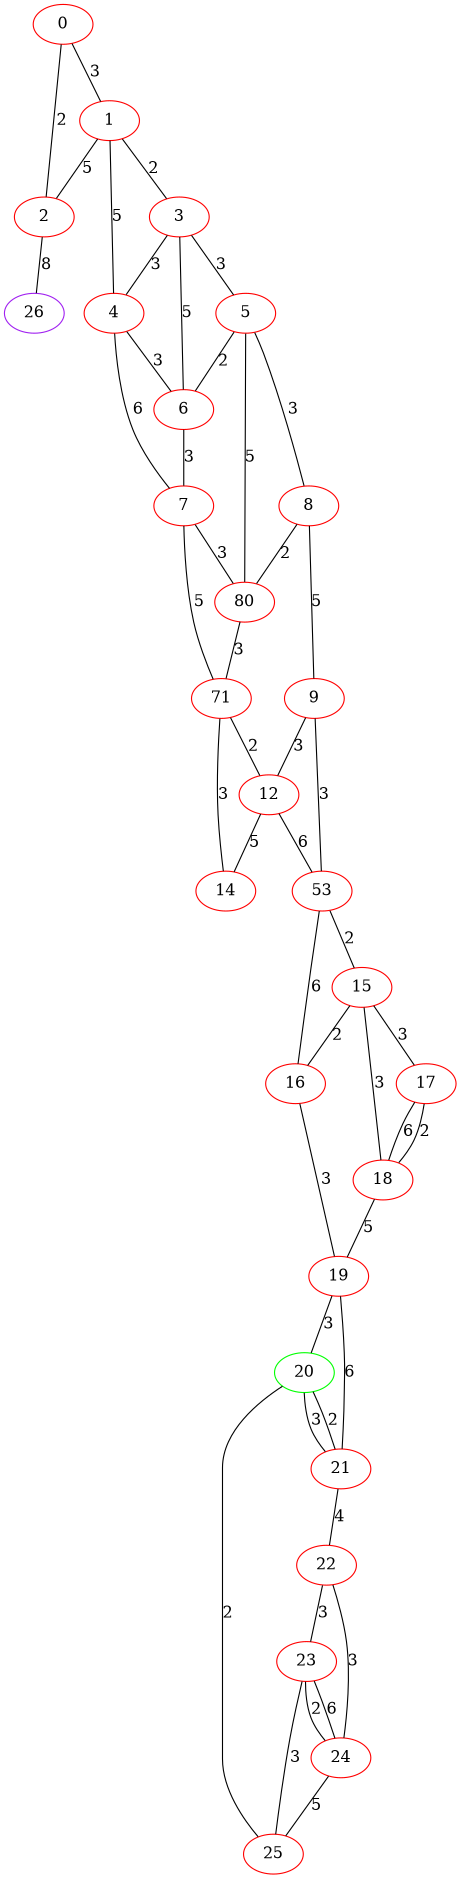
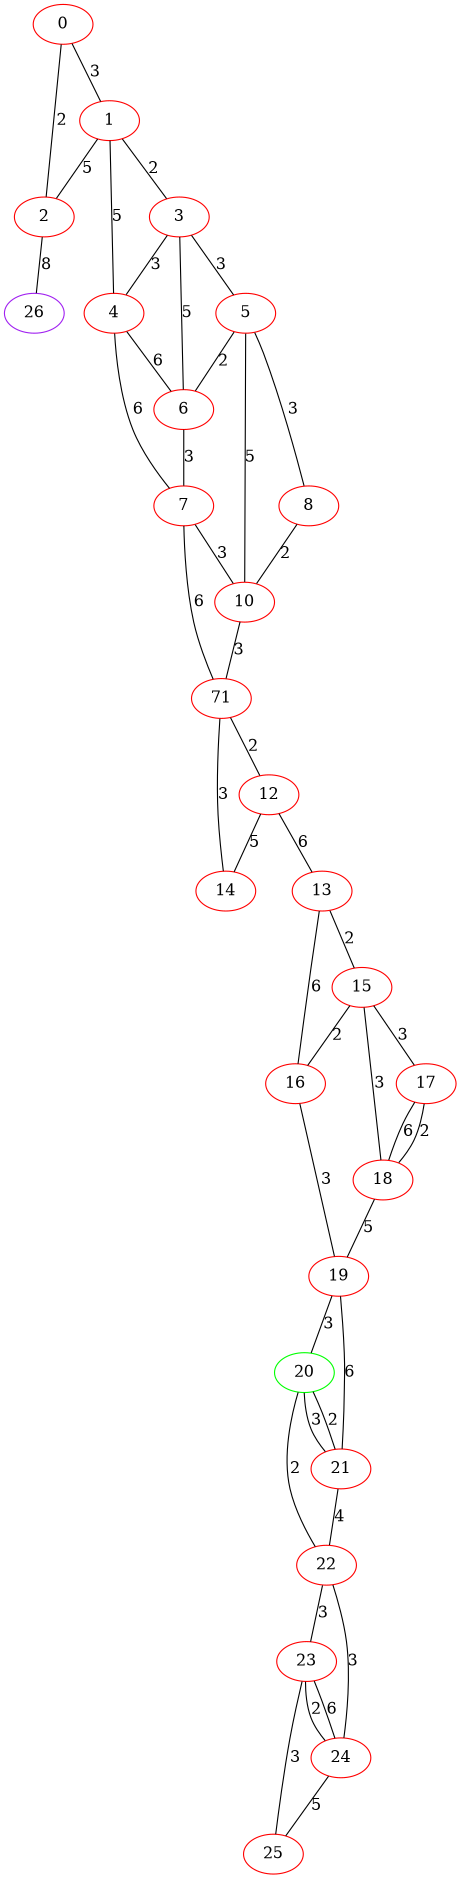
edge "4" -- "6": label "3" -> "6"
edge "7" -- "71": label "5" -> "6"
node "80": label "80" -> "10"
node "9": removed
node "53": label "53" -> "13"
edge "20" -- "25": now "20" -- "22"
